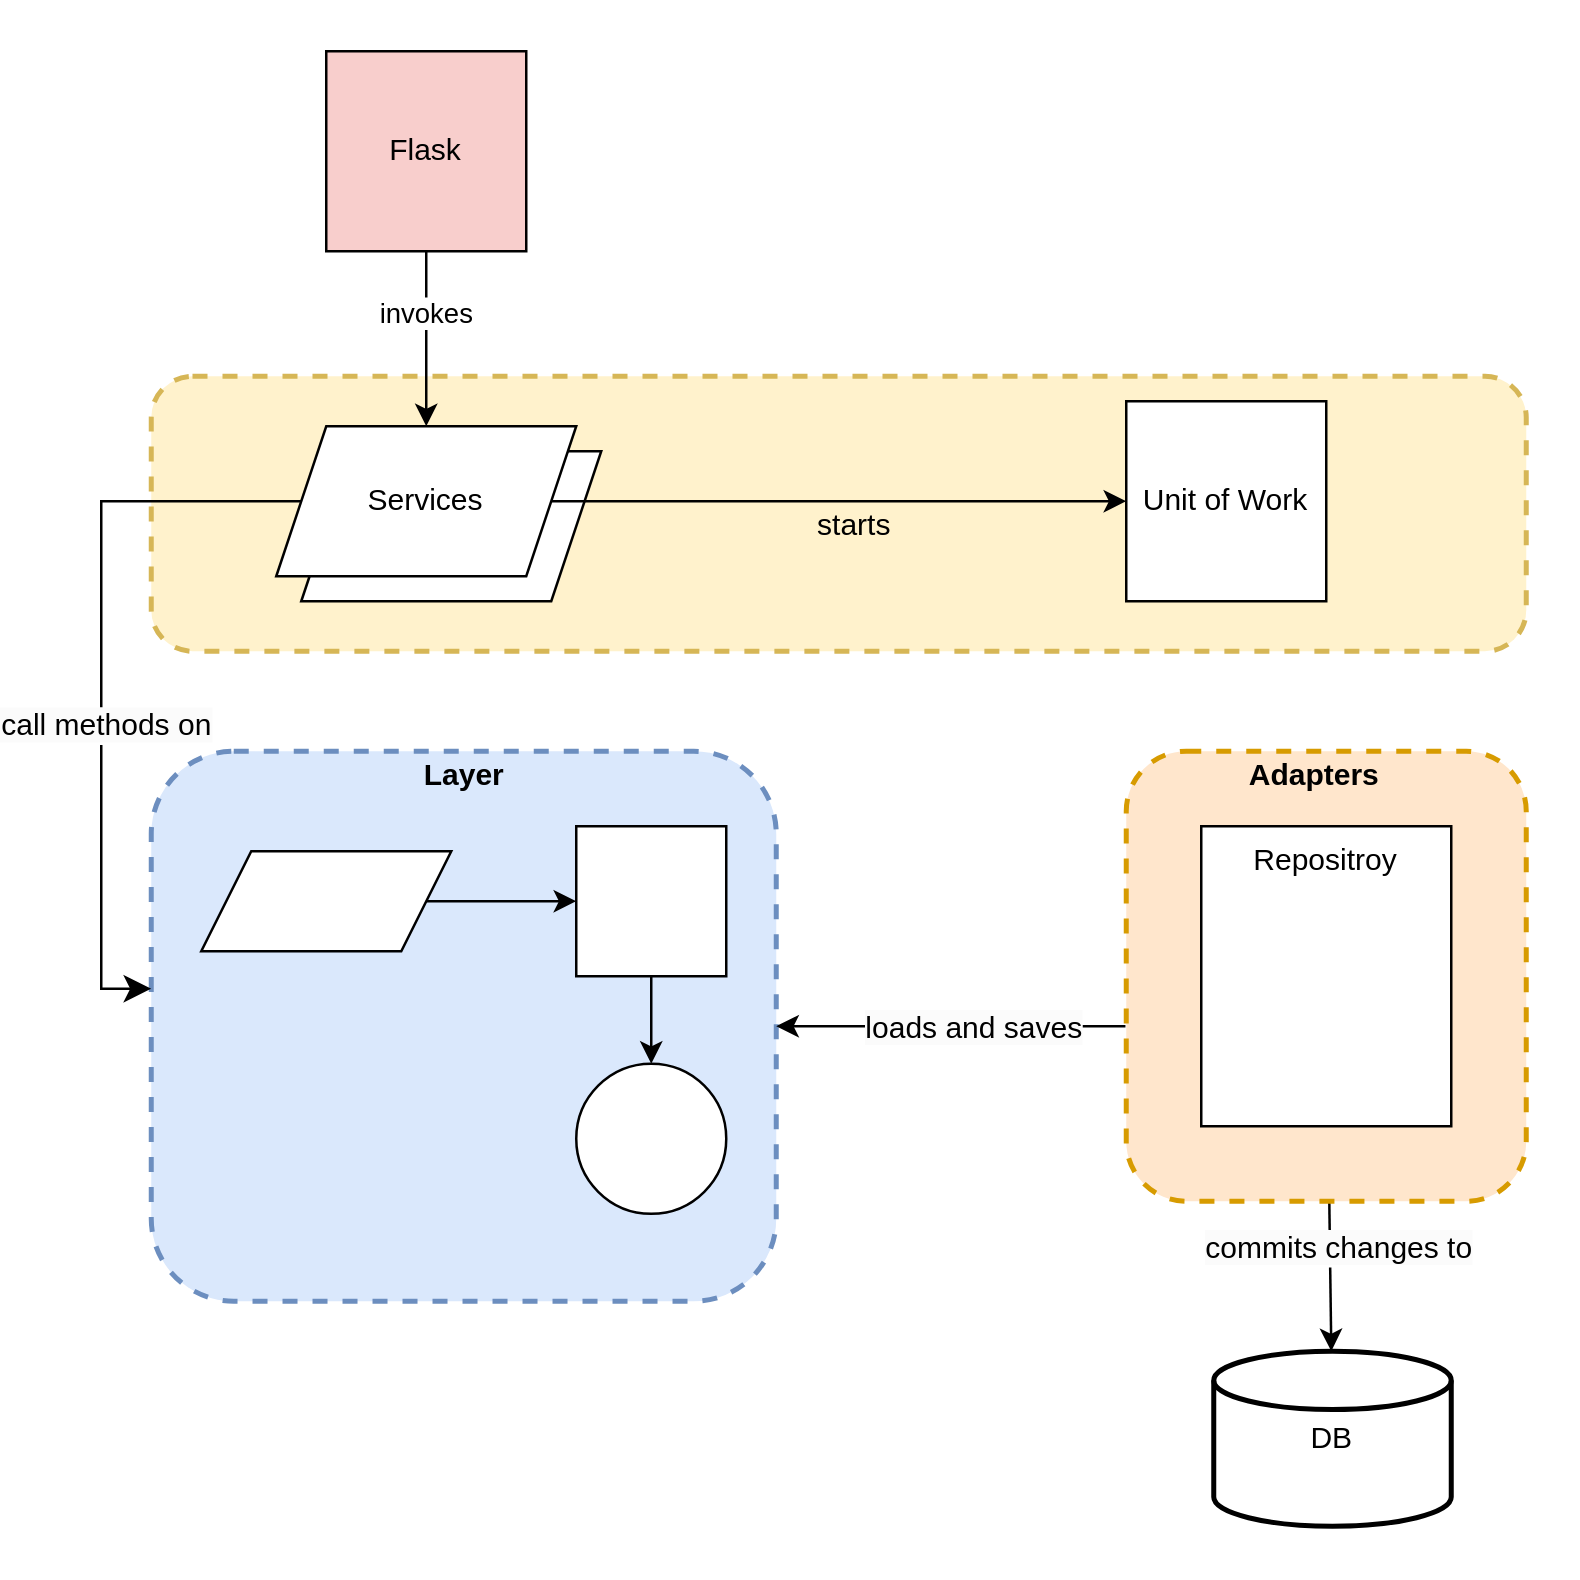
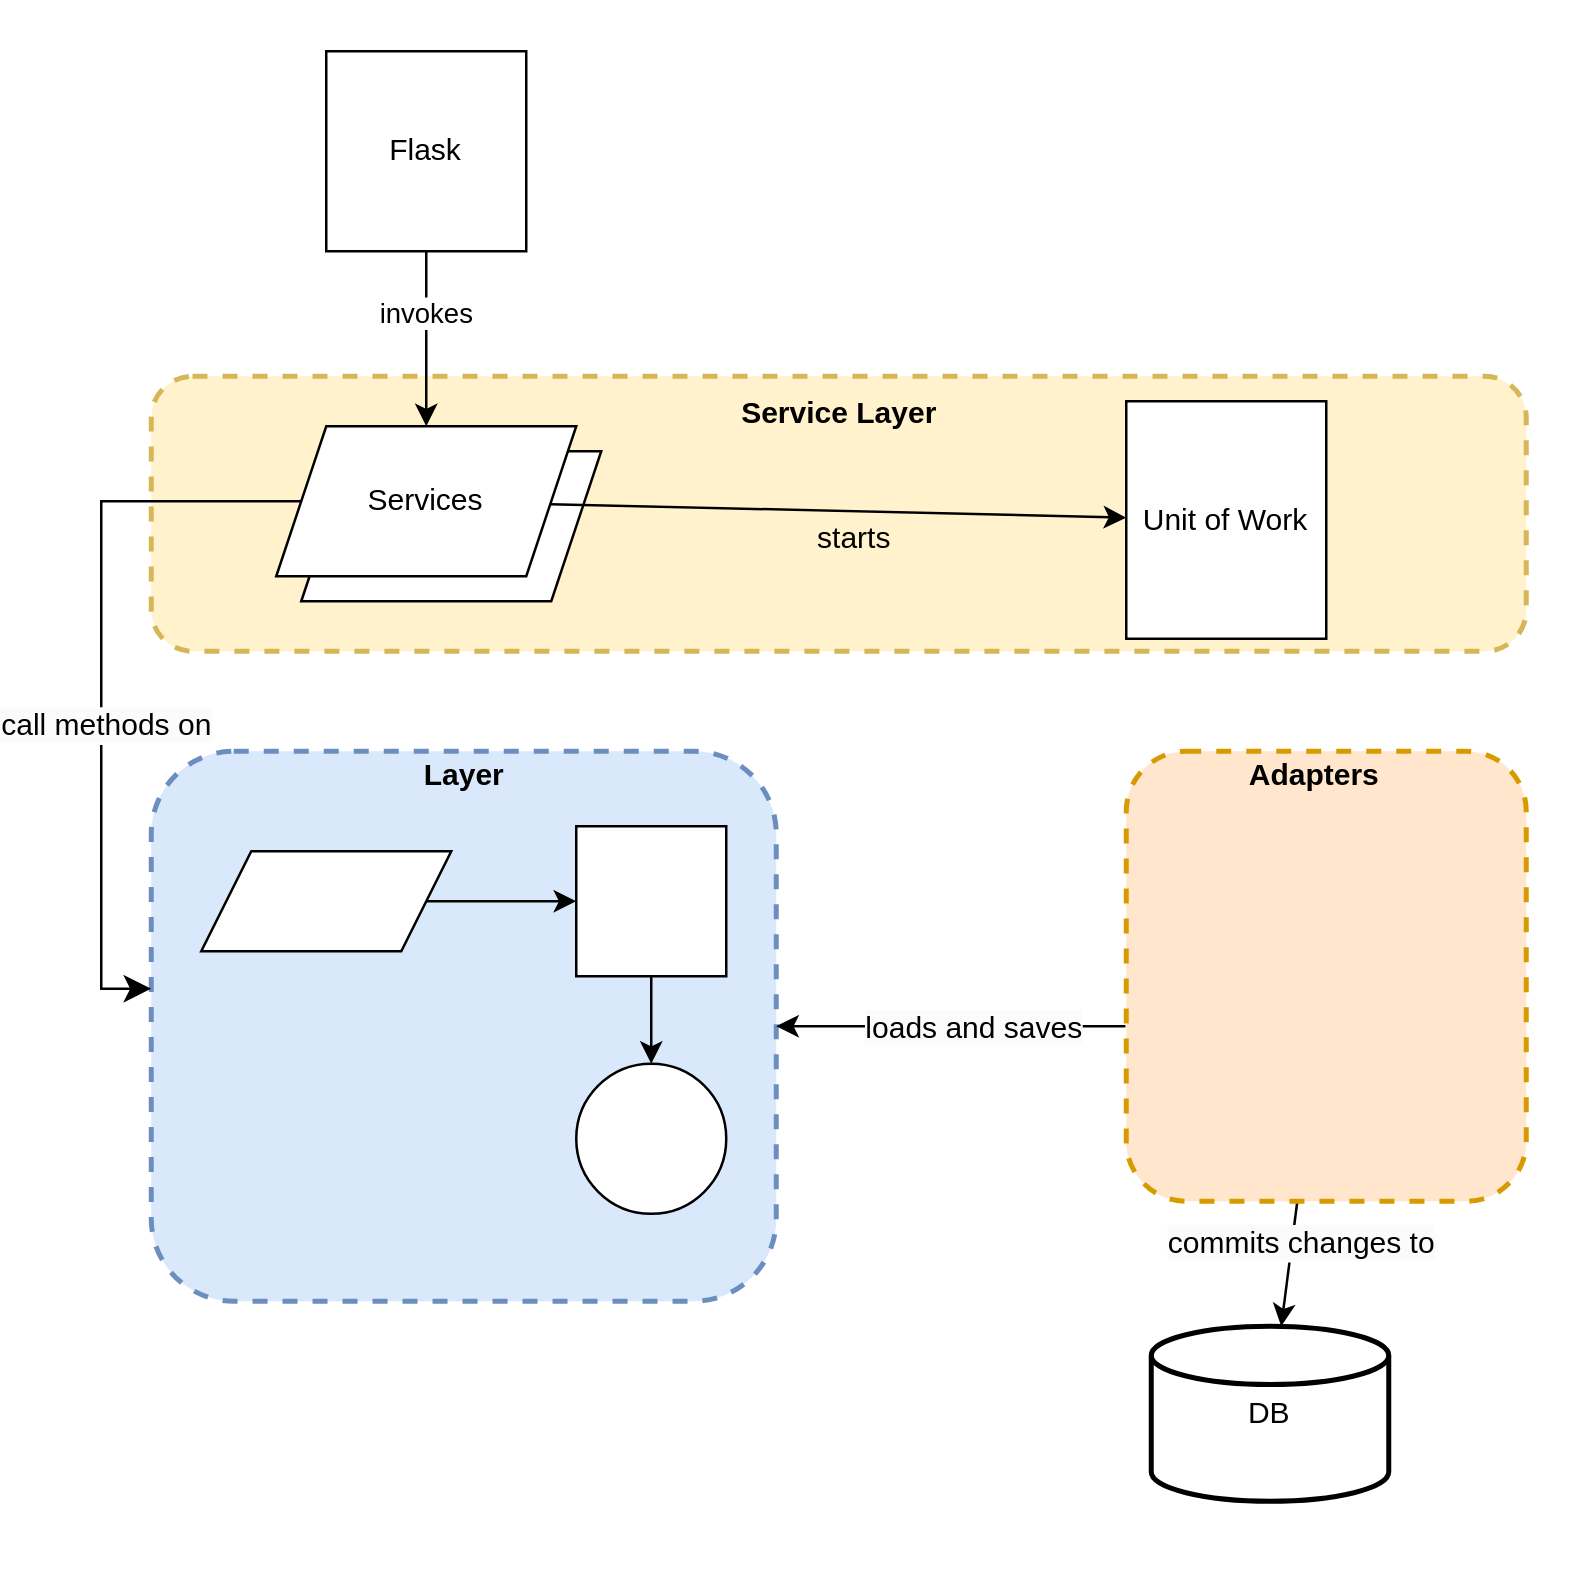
node "Flask": fillcolor #f8cecc -> #ffffff
node "Service Layer": added
node "Unit of Work": size 200x200 -> 200x238
node "Repositroy": removed
node "DB": moved (1333, 1439) -> (1270, 1414)
